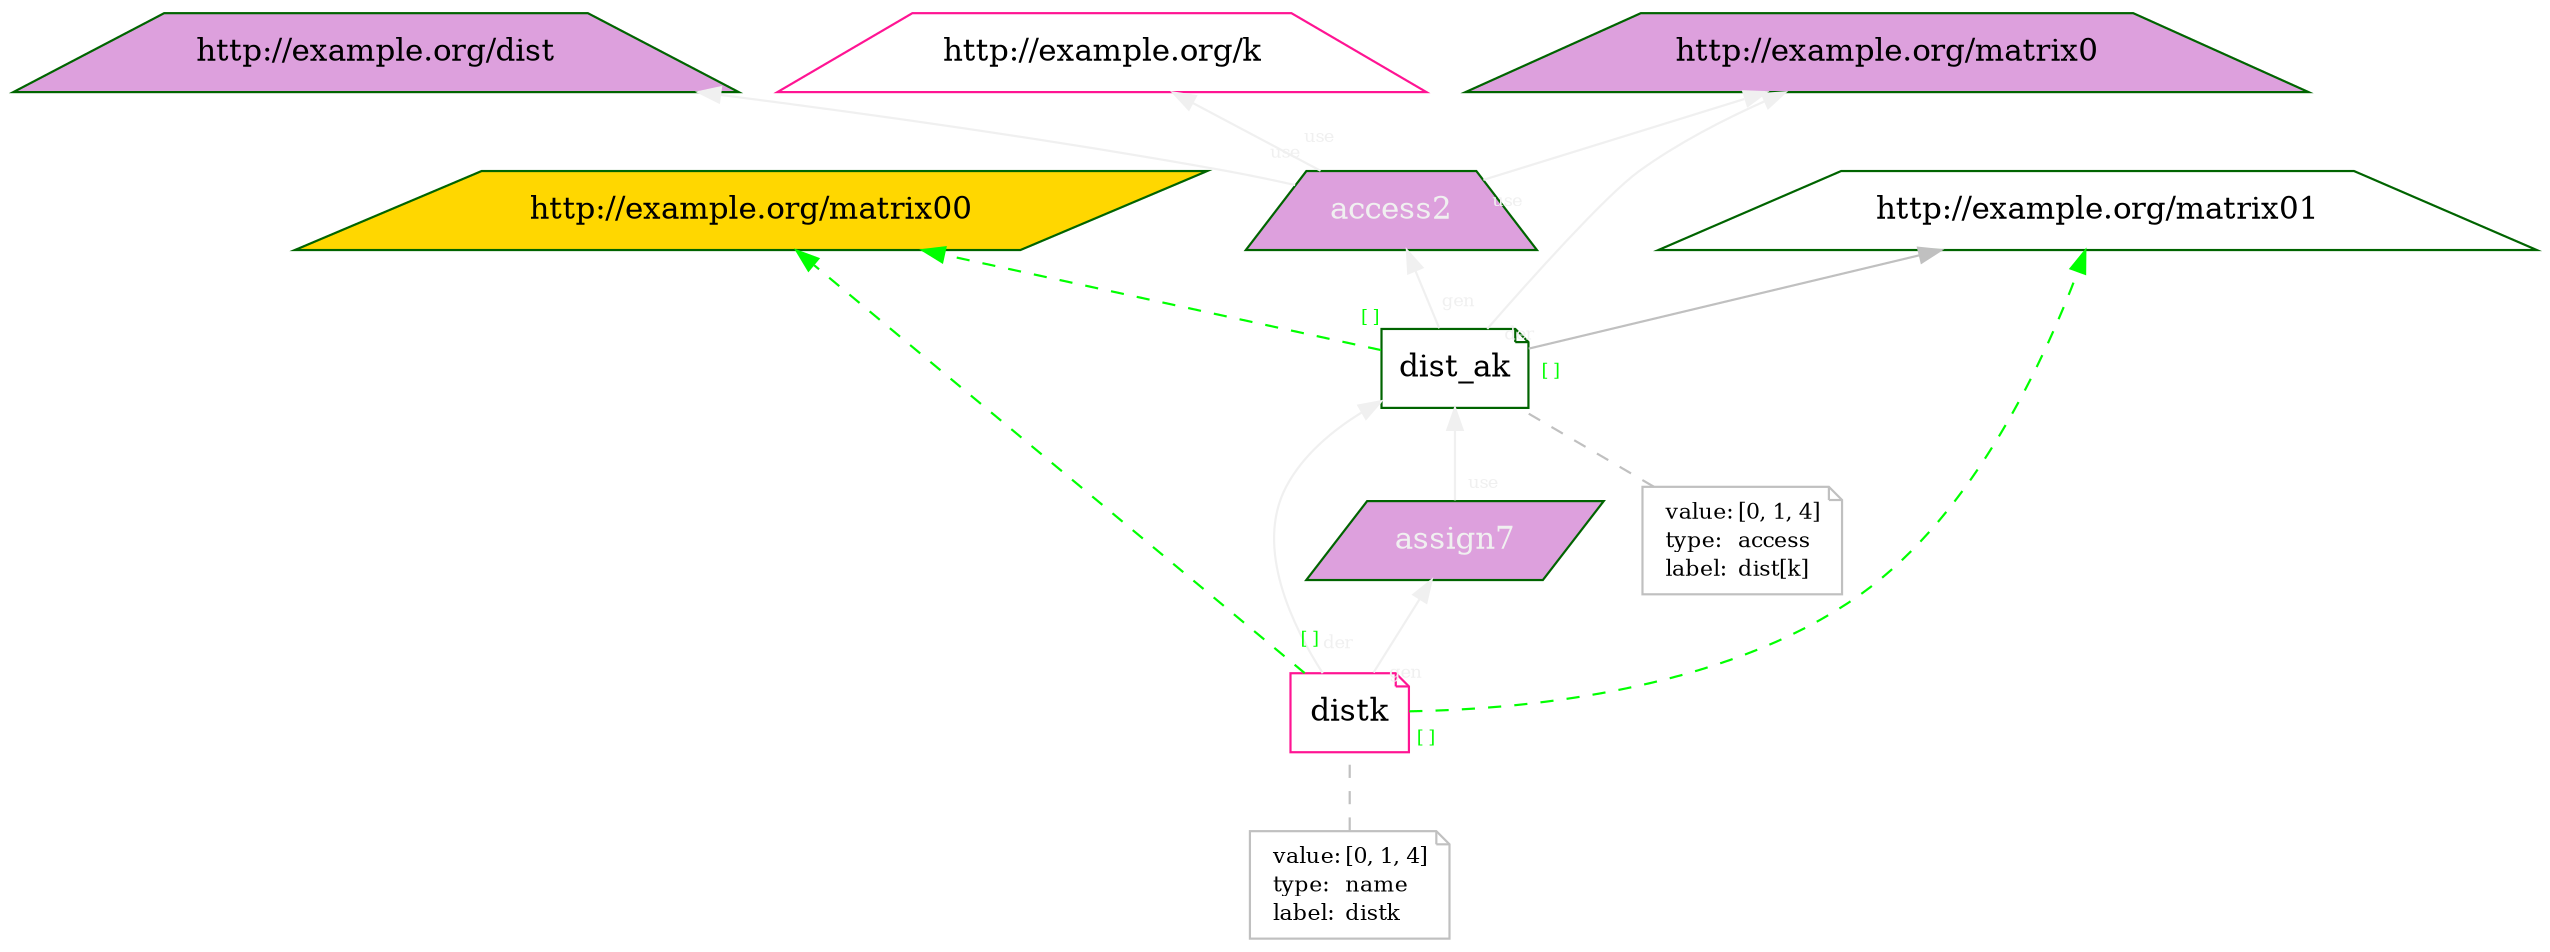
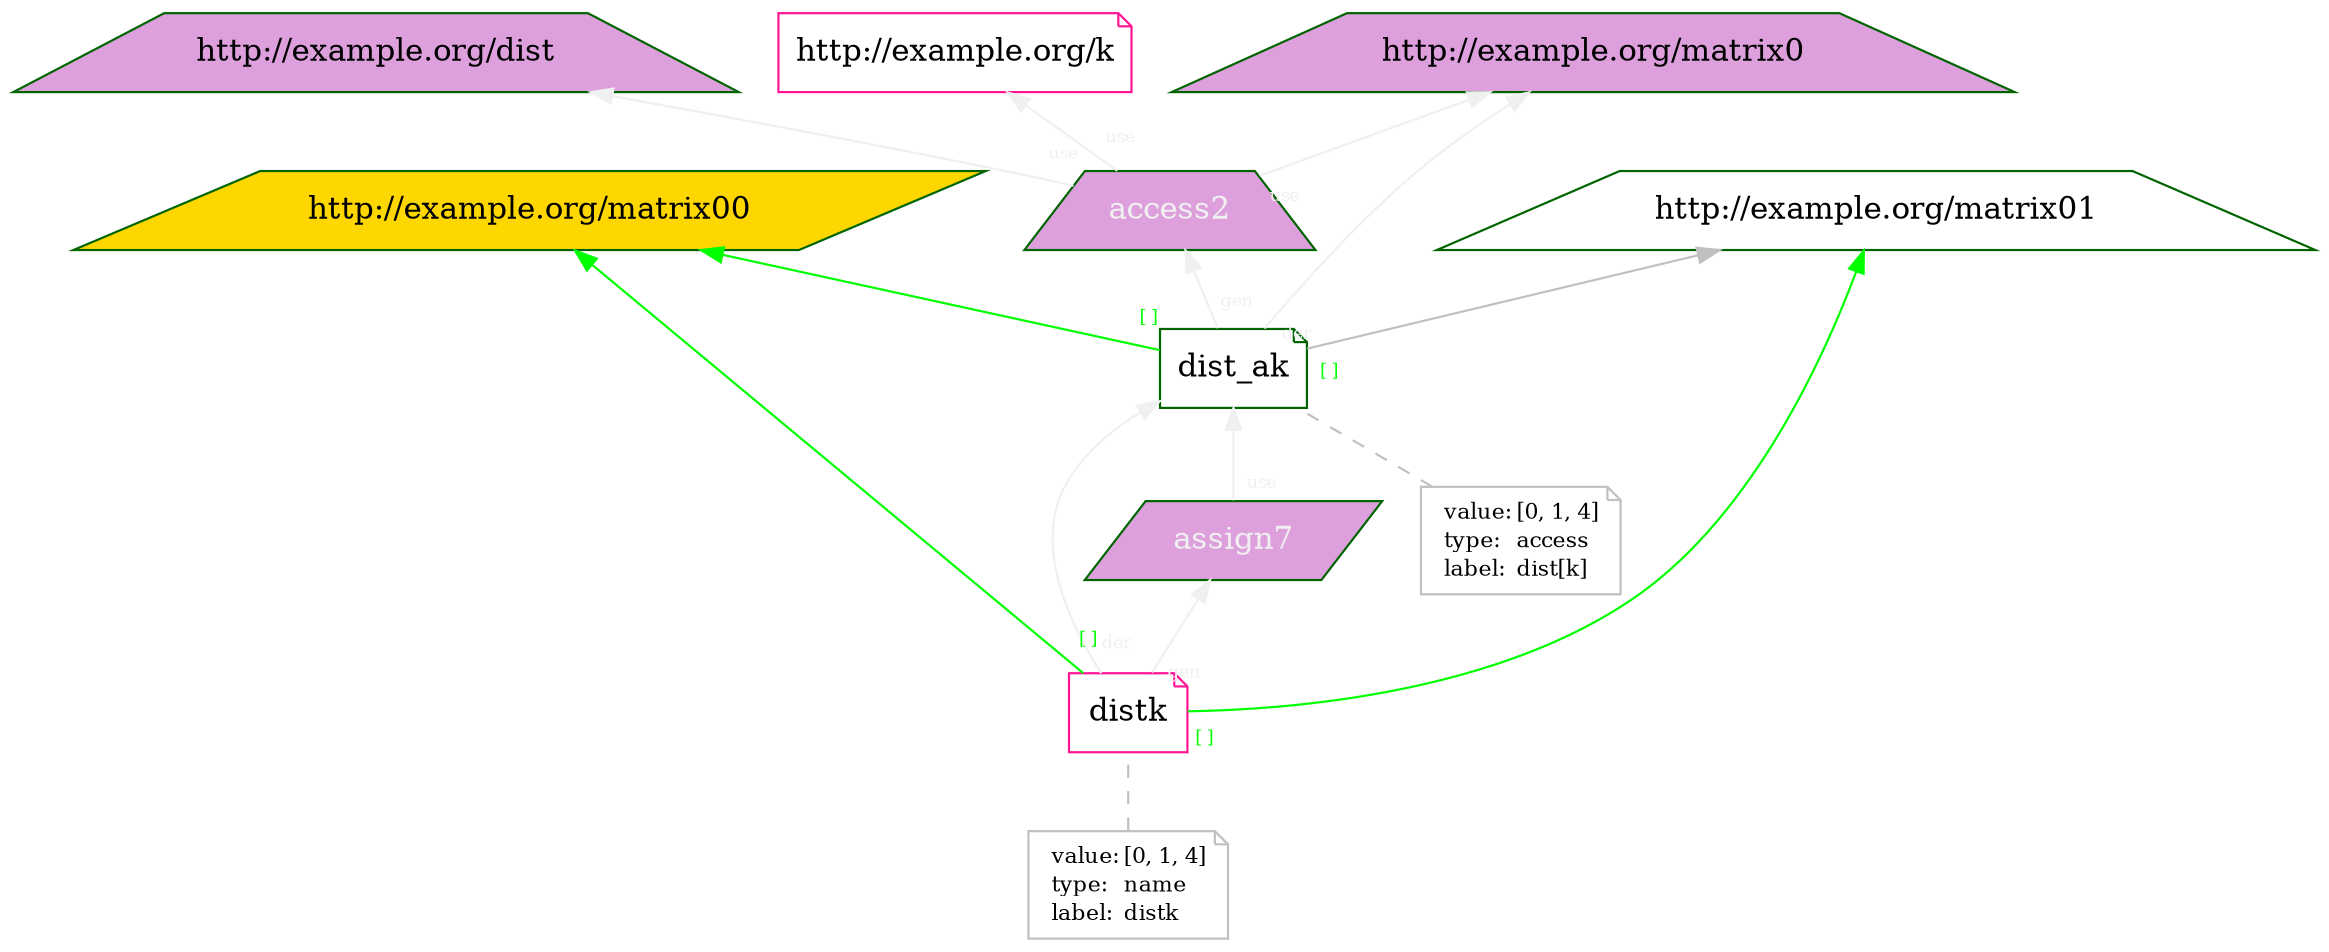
node "http://example.org/k": shape trapezium -> note
edge "dist_ak" -> "http://example.org/matrix00": style dashed -> solid
edge "distk" -> "http://example.org/matrix00": style dashed -> solid
edge "distk" -> "http://example.org/matrix01": style dashed -> solid
